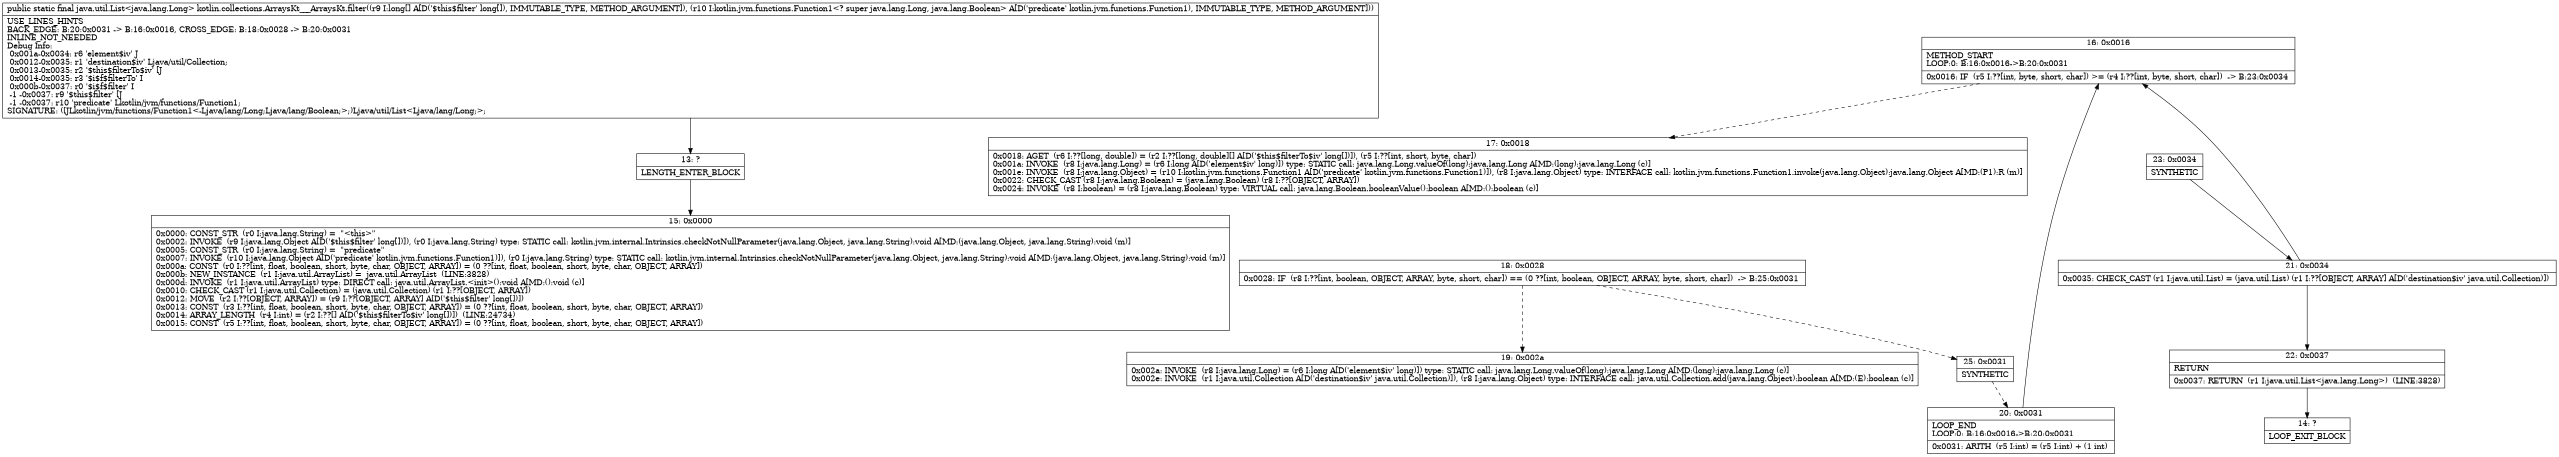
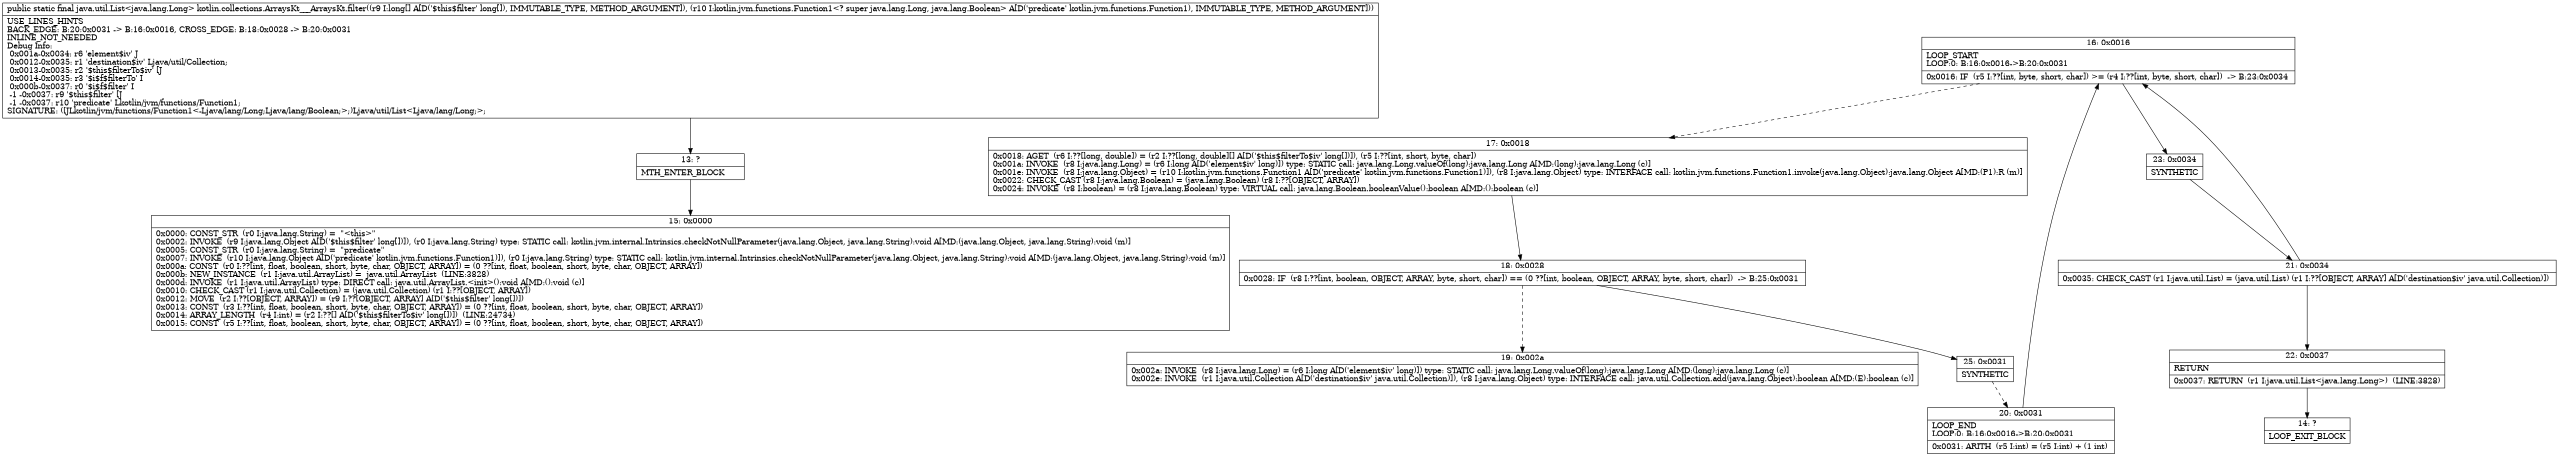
node "16: 0x0016": text "METHOD_START" -> "LOOP_START"
edge "16: 0x0016" -> "23: 0x0034": added
node "13: ?": text "LENGTH_ENTER_BLOCK" -> "MTH_ENTER_BLOCK"
edge "17: 0x0018" -> "18: 0x0028": added
edge "18: 0x0028" -> "25: 0x0031": style dashed -> solid
